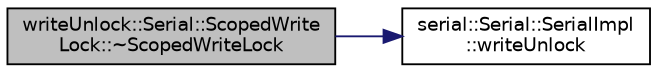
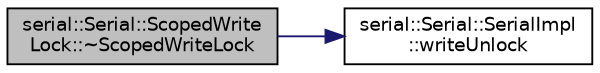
node "writeUnlock::Serial::ScopedWrite Lock::~ScopedWriteLock": label "writeUnlock::Serial::ScopedWrite Lock::~ScopedWriteLock" -> "serial::Serial::ScopedWrite Lock::~ScopedWriteLock"
